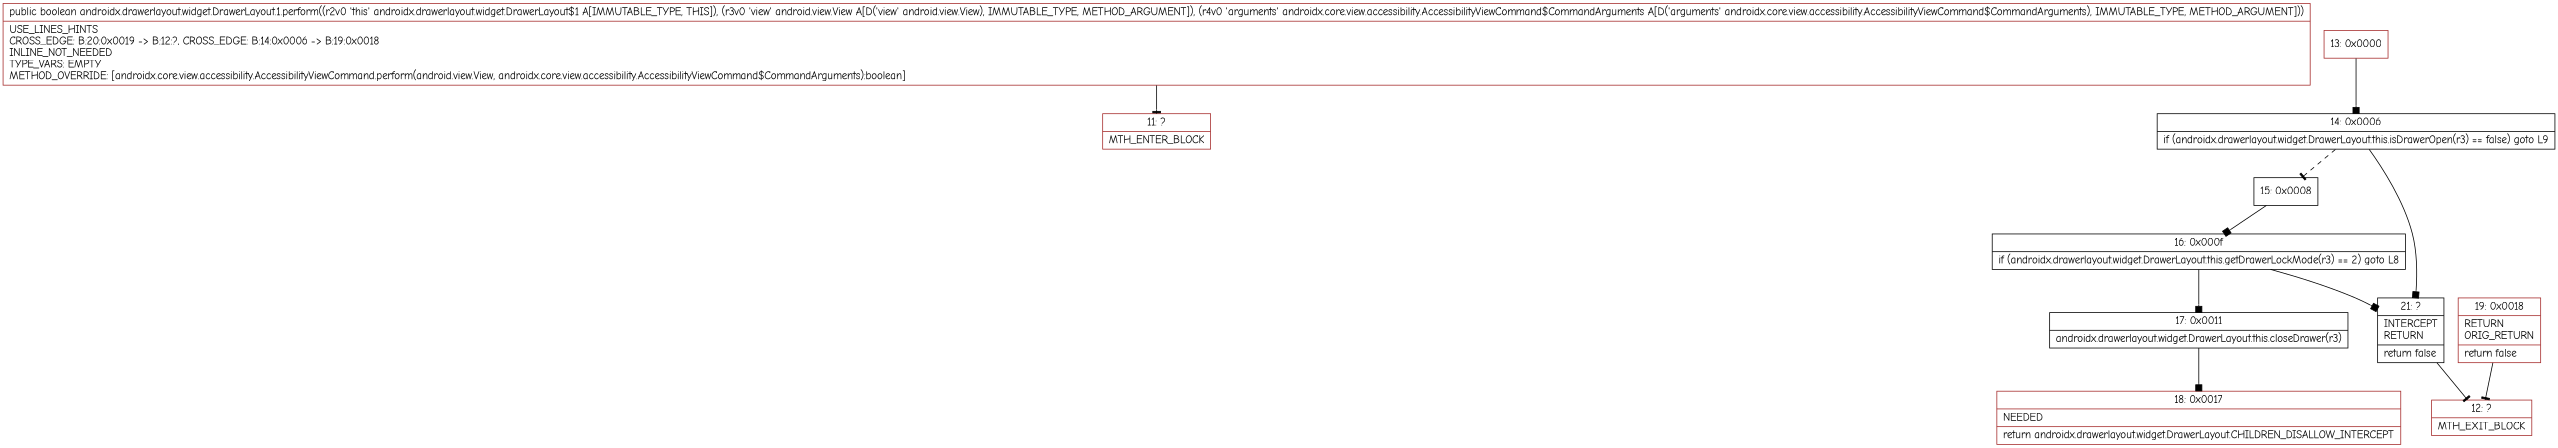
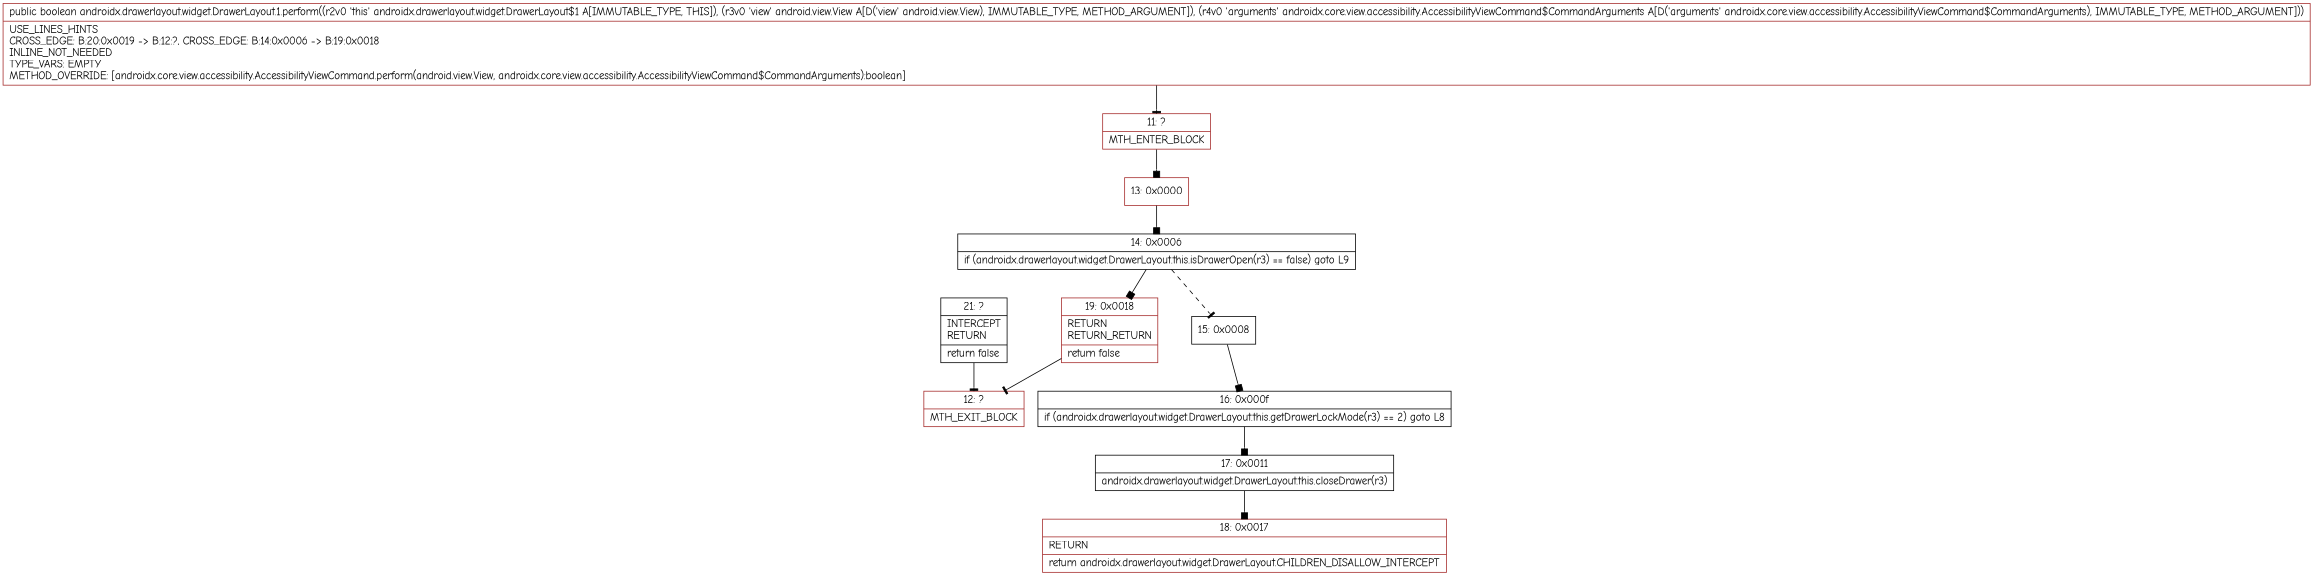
edge "11: ?" -> "13: 0x0000": added
edge "14: 0x0006" -> "21: ?": now "14: 0x0006" -> "19: 0x0018"
edge "16: 0x000f" -> "21: ?": removed
node "19: 0x0018": text "ORIG_RETURN" -> "RETURN_RETURN"
node "18: 0x0017": text "NEEDED" -> "RETURN"
